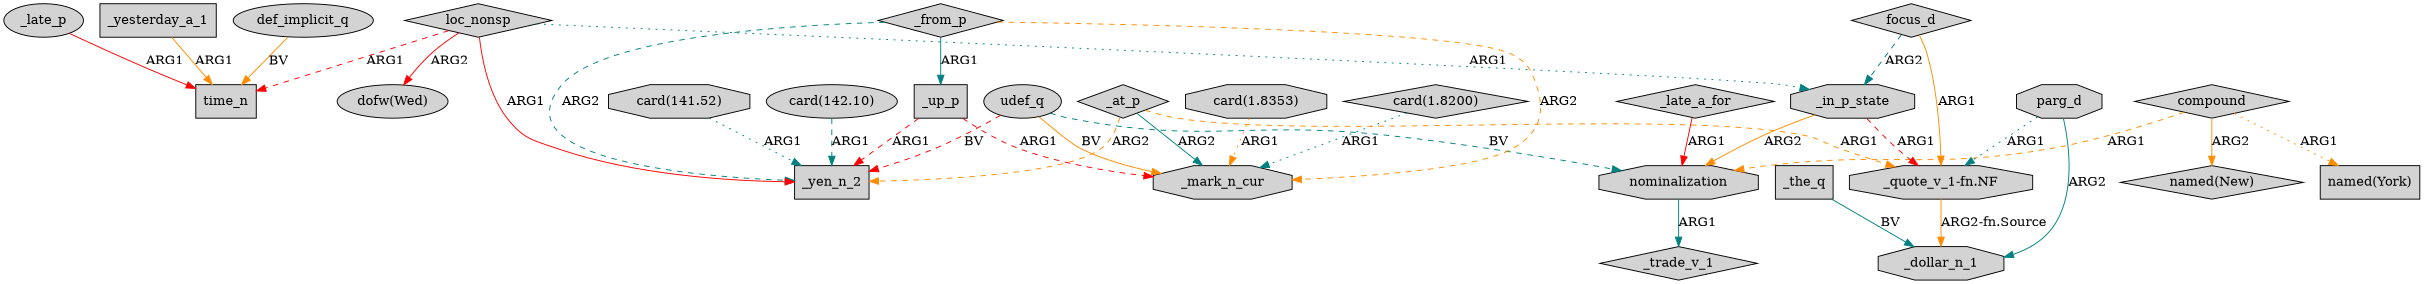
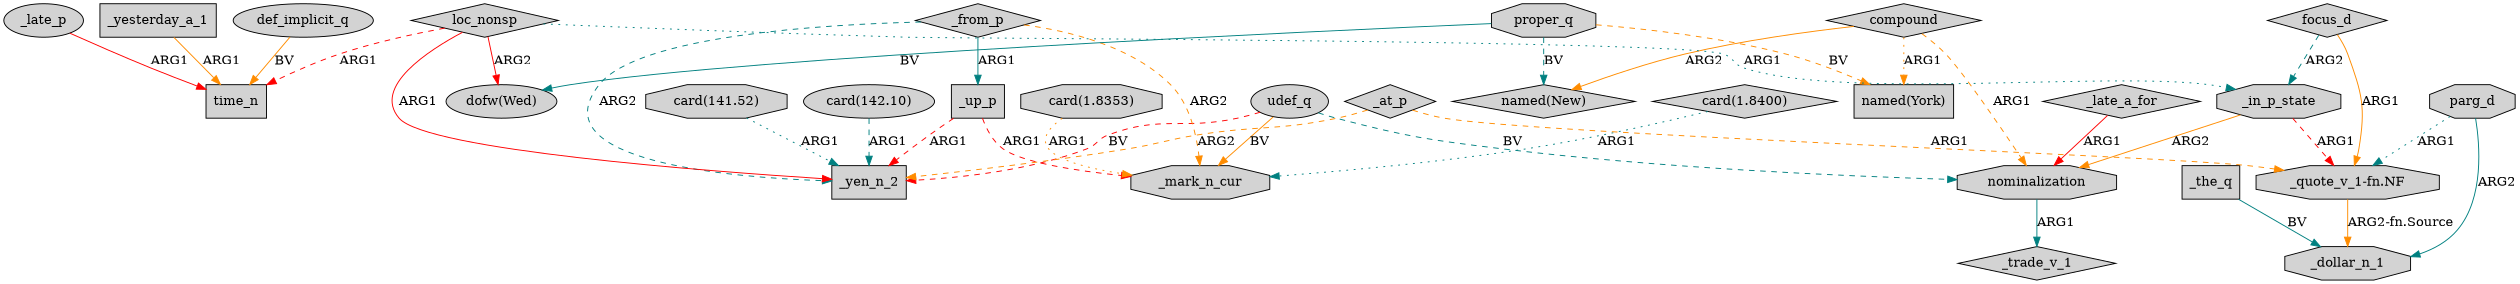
node "proper_q": added
node "card(1.8200)": label "card(1.8200)" -> "card(1.8400)"
edge "_at_p" -> "_mark_n_cur": removed, label "ARG2"
